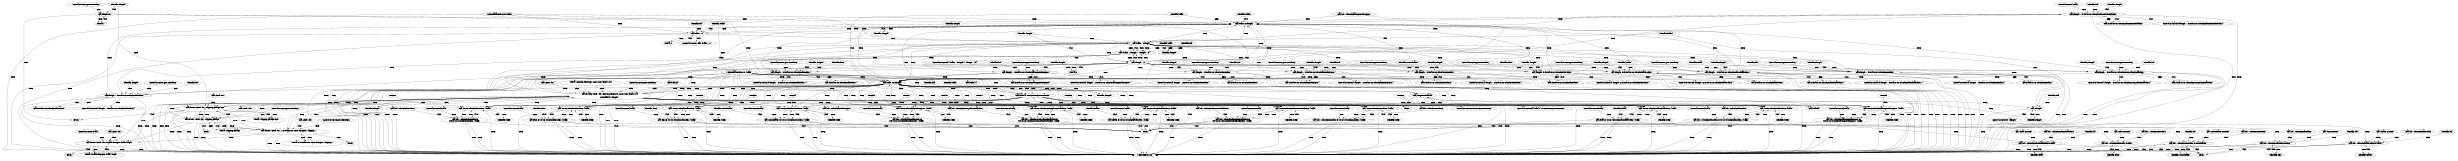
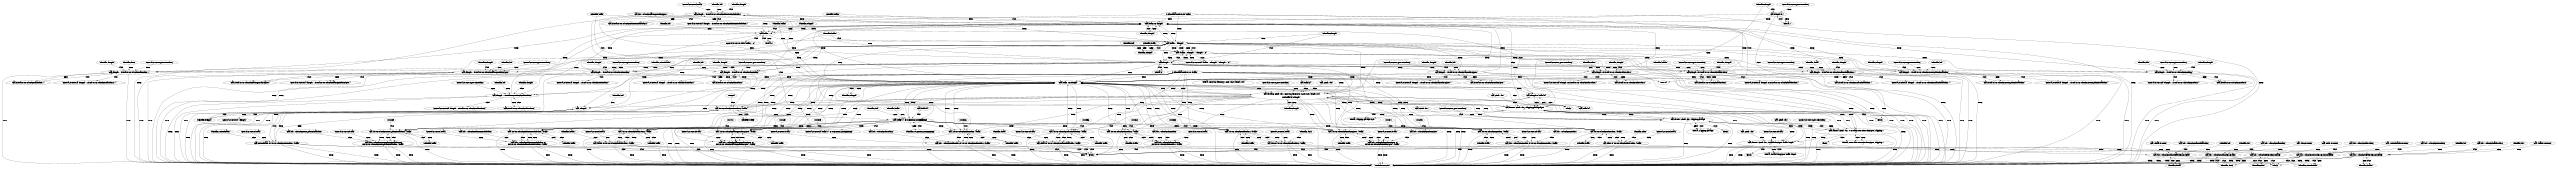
node "(Call,sizeof(struct usb_cdc_union_desc))": removed
node "1000104": added
edge "(Call,(struct usb_cdc_ncm_desc *)buffer)" -> "(Call,buffer += elength)": added, label "DDG:"
edge "(Call,buffer[1] != USB_DT_CS_INTERFACE)" -> "(Call,(struct usb_cdc_union_desc *)buffer)": reversed
node "(ControlStructure,USB_DT_CS_INTERFACE)": label "(ControlStructure,USB_DT_CS_INTERFACE)" -> "(Identifier,USB_DT_CS_INTERFACE)"
